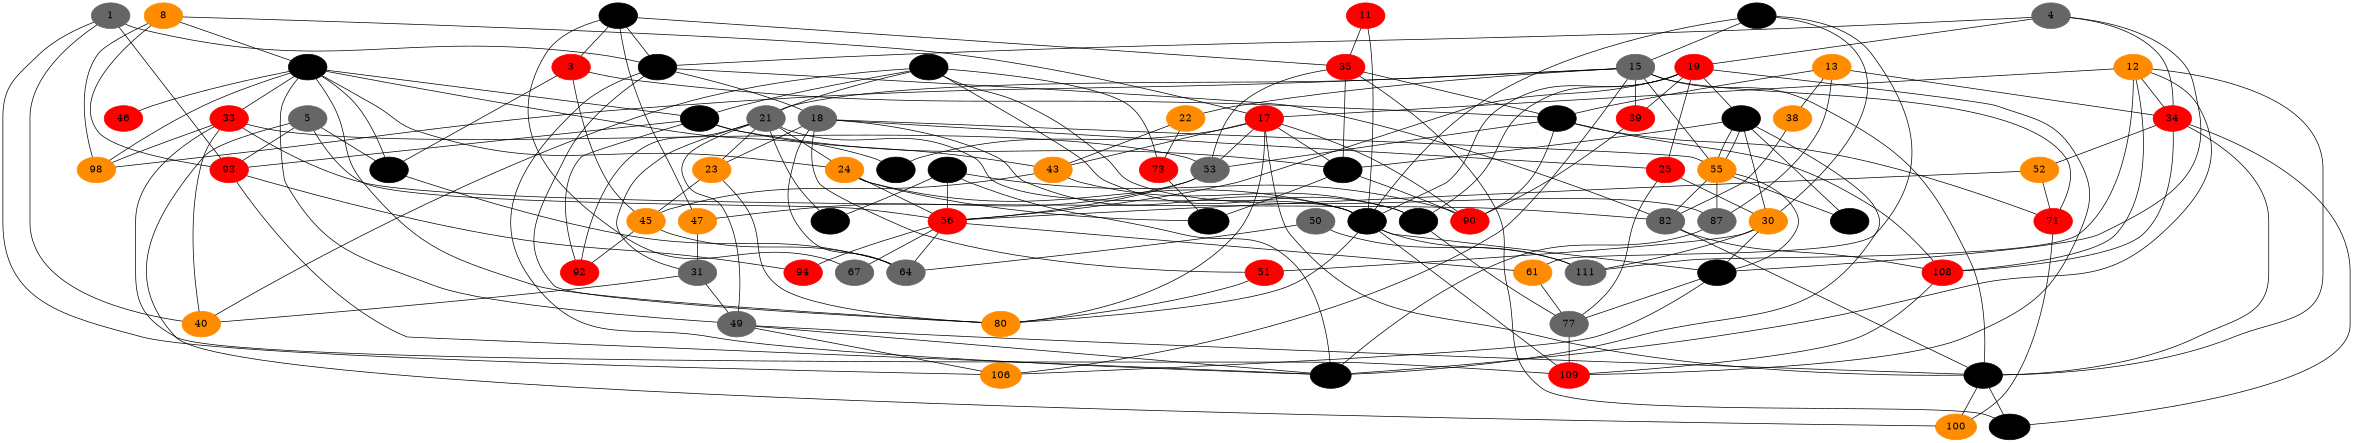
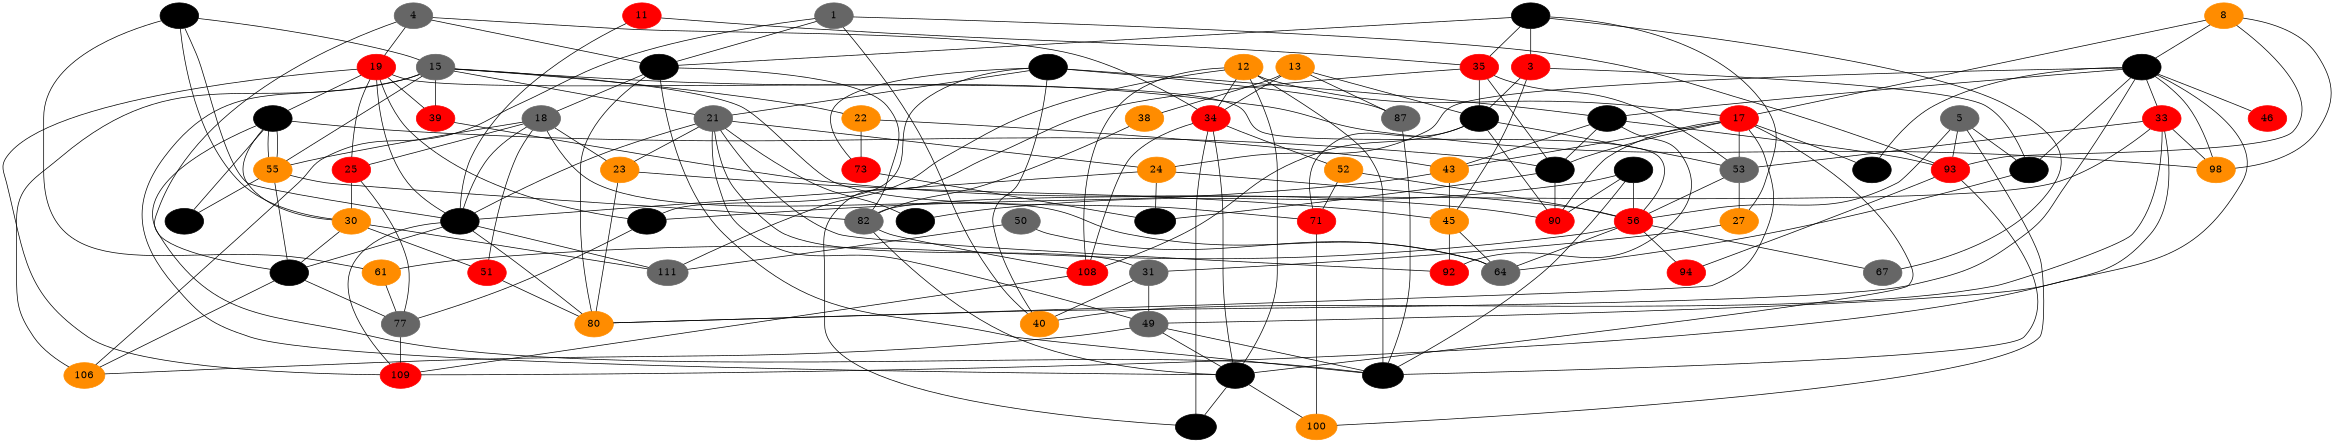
edge "55" -- "87": removed
node "47": label "47" -> "27"
